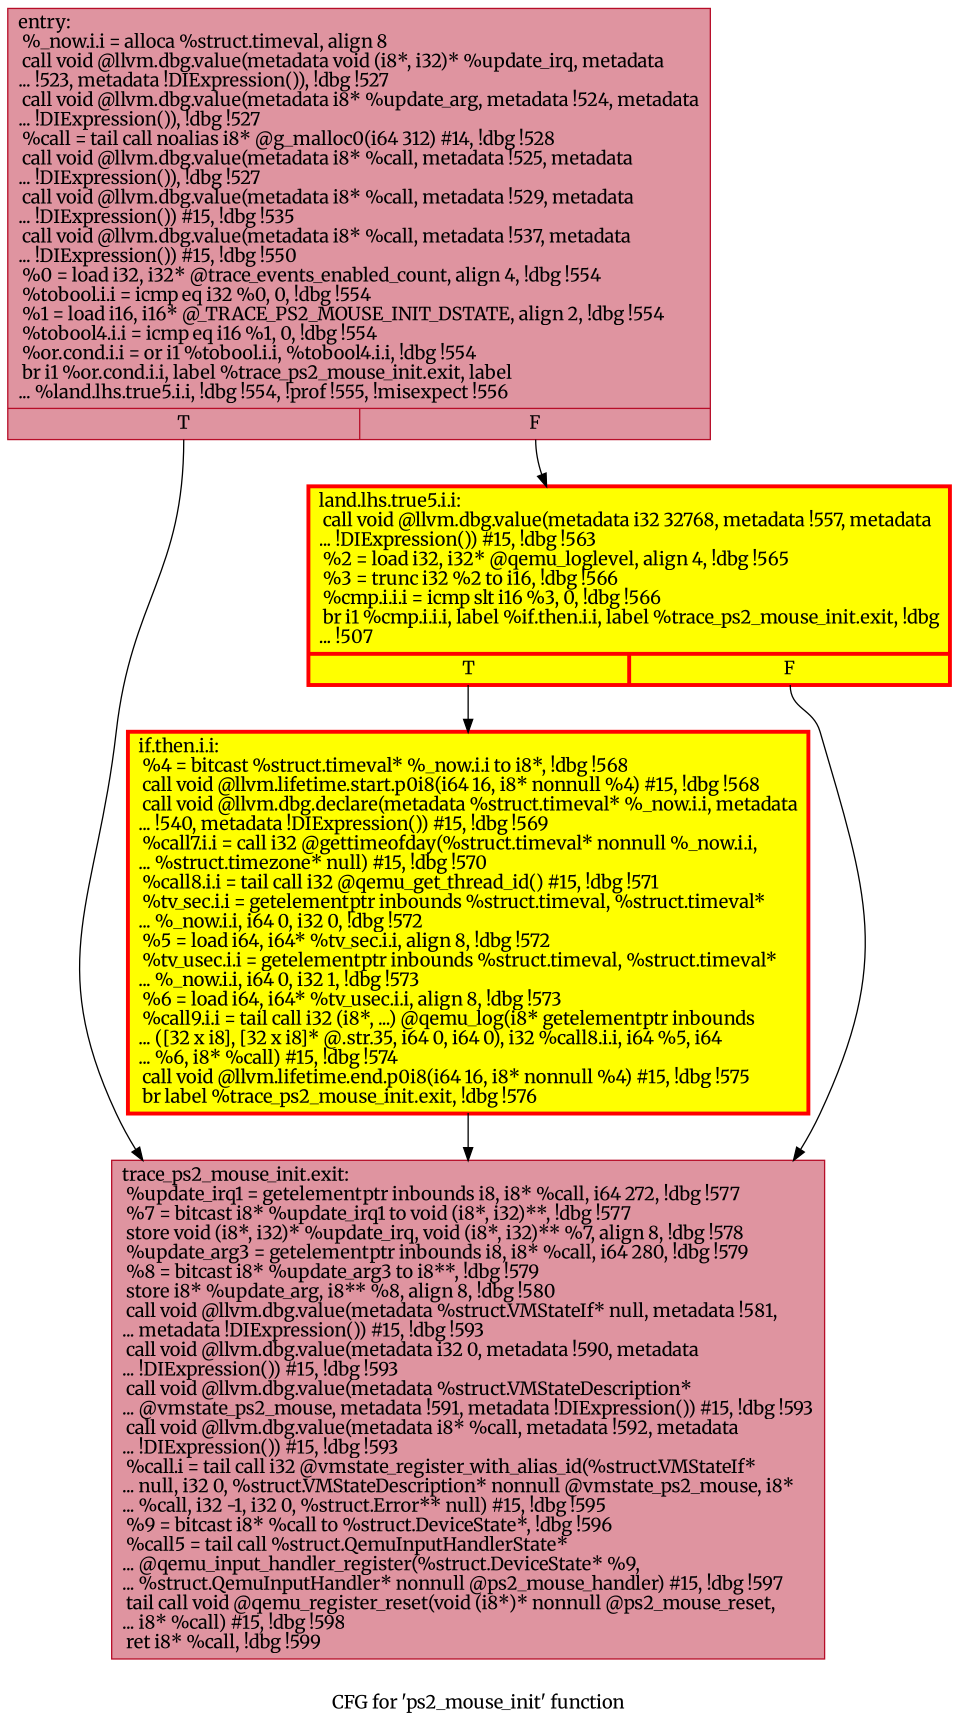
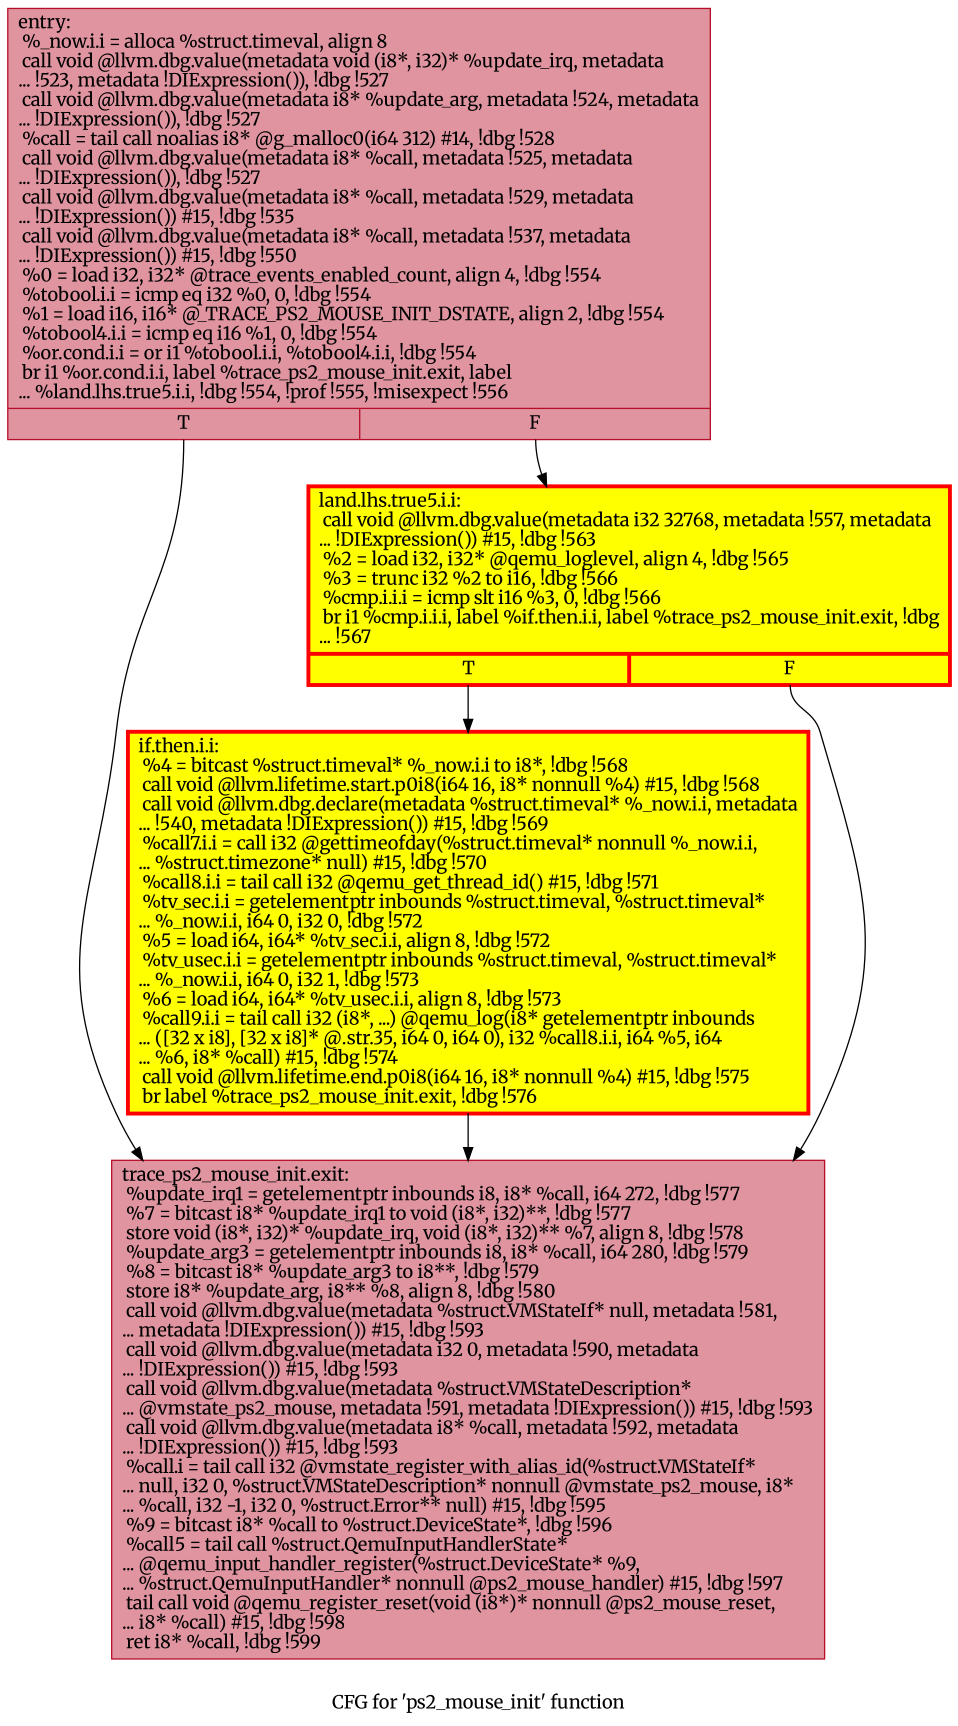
node "land.lhs.true5.i.i:": text "... !507" -> "... !567"
